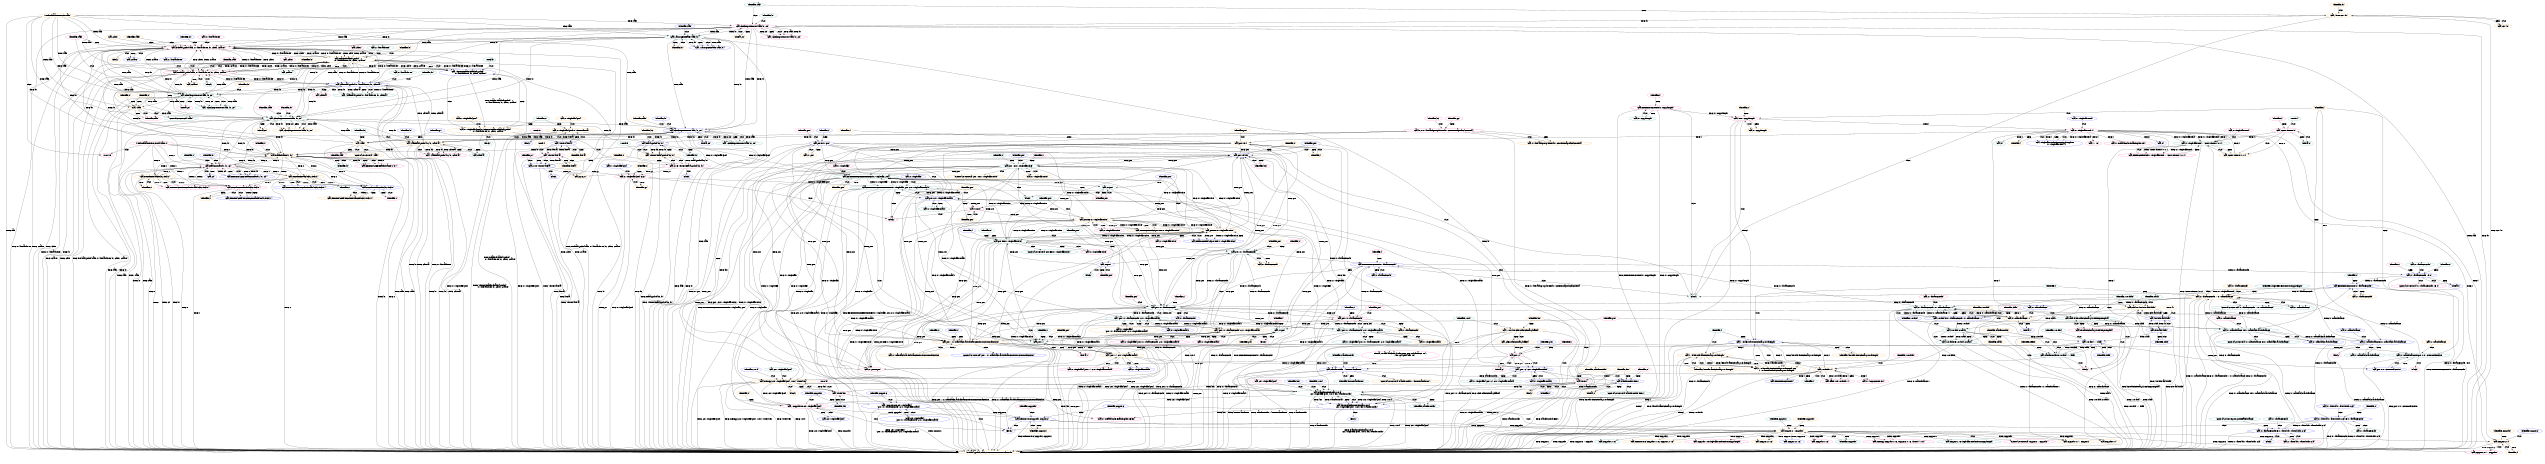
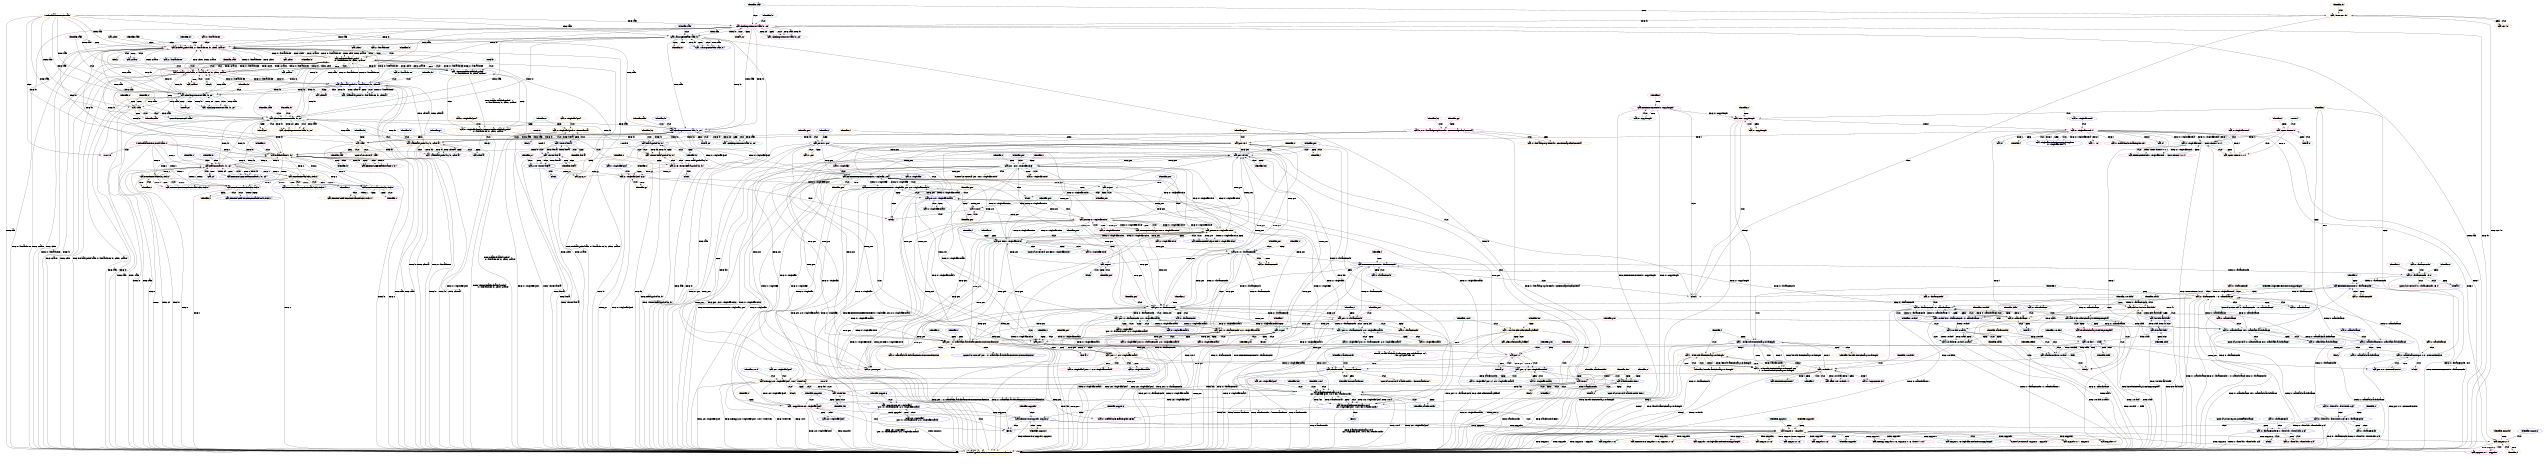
edge "(Call,pos < s->max_backward_distance_minus_custom_dict_size)" -> "(Call,s->max_backward_distance_minus_custom_dict_size)": label "DDG: 1" -> "CFG: "
edge "(Call,&kBrotliDictionary[offset])" -> "(Call,pos - 2)": now "(Call,pos - 1)" -> "(Call,pos - 2)"
